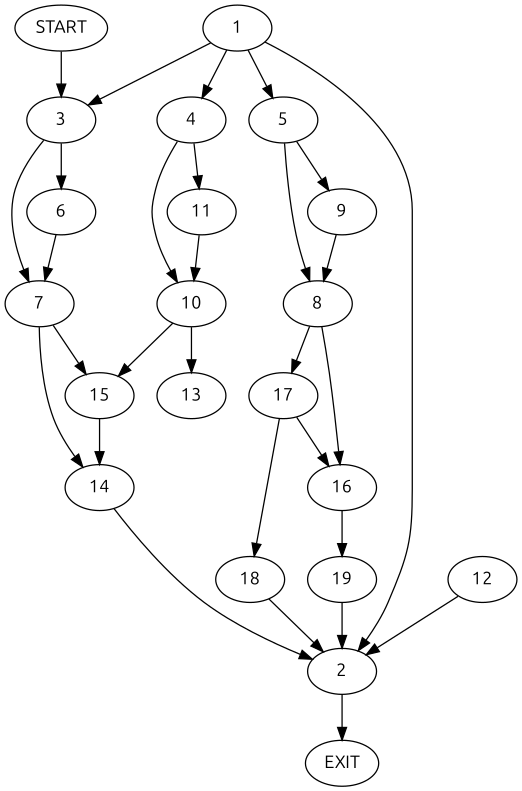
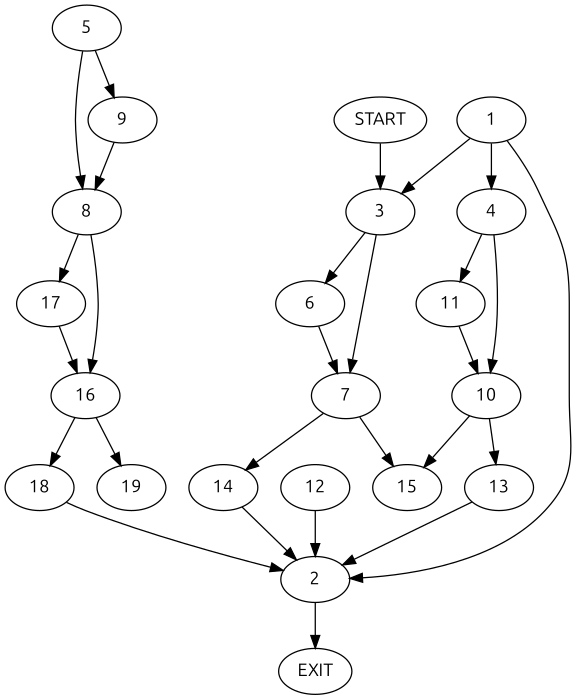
edge "1" -> "5": removed
edge "15" -> "14": removed
edge "17" -> "18": now "16" -> "18"
edge "19" -> "2": now "13" -> "2"
